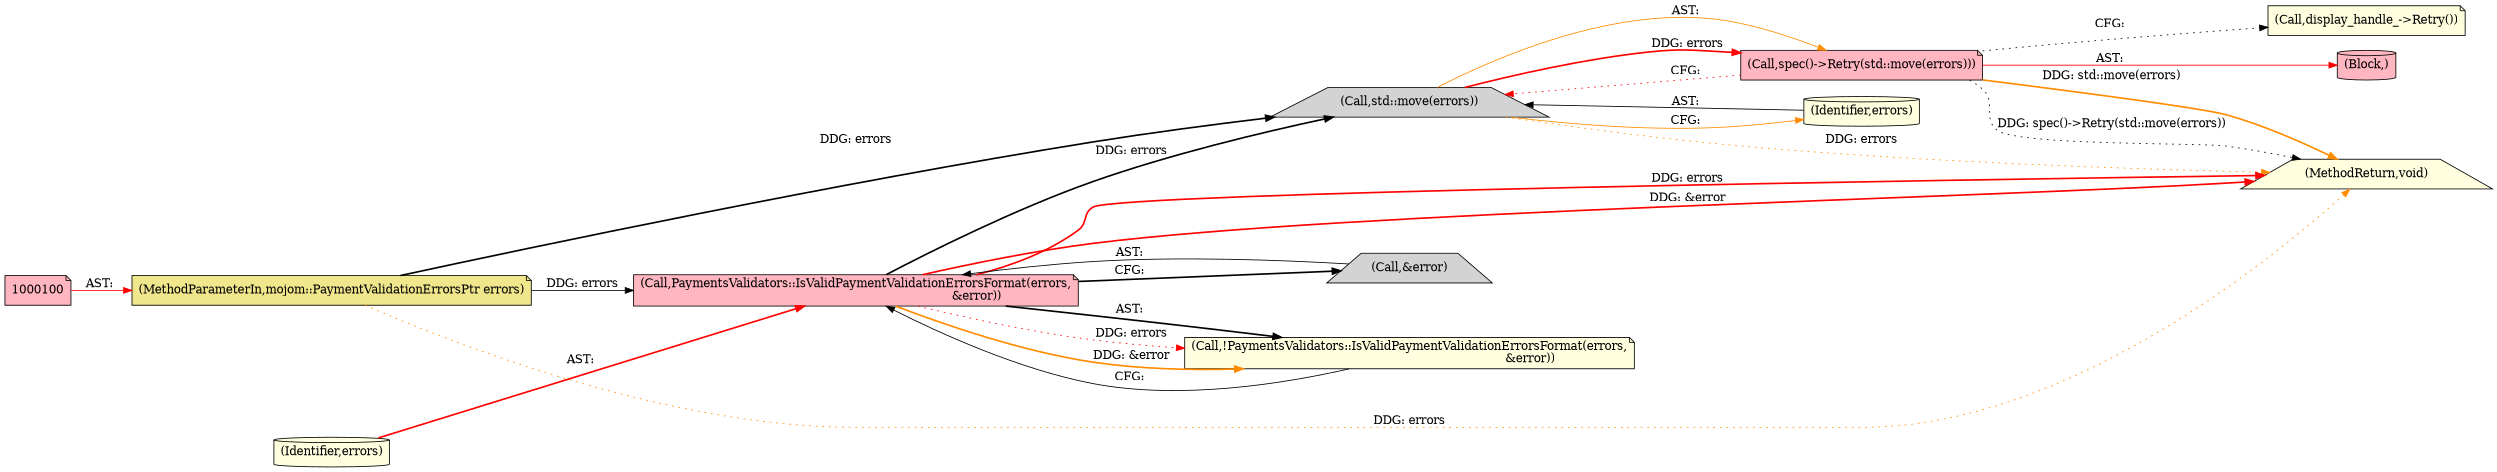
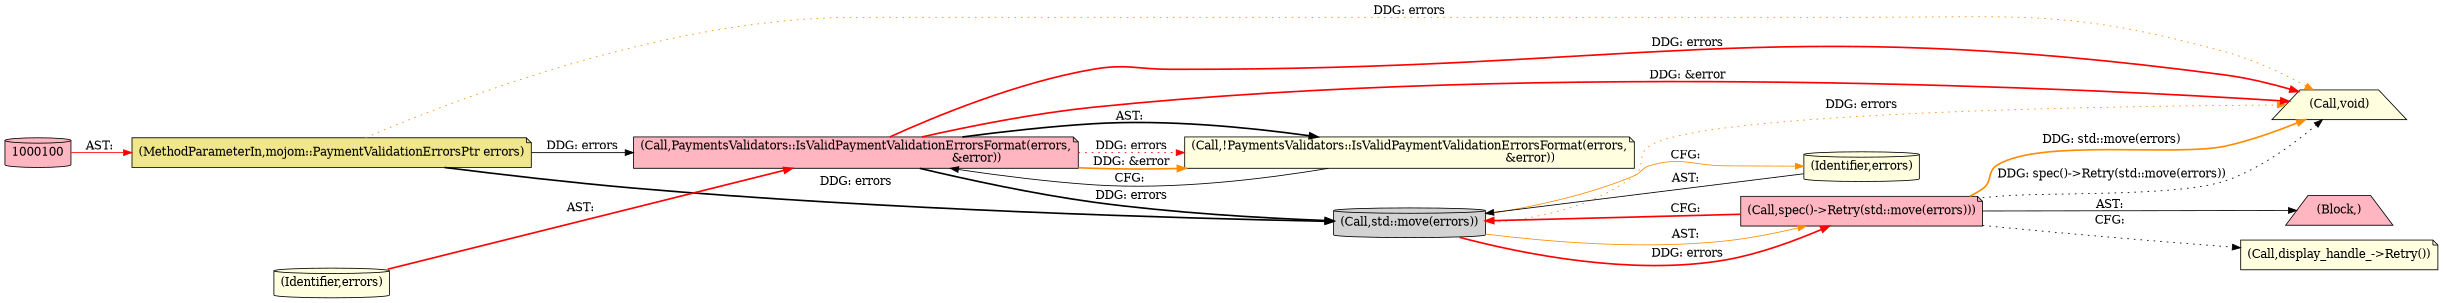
edge "(Call,spec()->Retry(std::move(errors)))" -> "(Block,)": color red -> black
node "(Block,)": shape cylinder -> trapezium
edge "(Call,spec()->Retry(std::move(errors)))" -> "(Call,std::move(errors))": style dotted -> bold
node "(Call,std::move(errors))": shape trapezium -> cylinder
node "(MethodReturn,void)": label "(MethodReturn,void)" -> "(Call,void)"
node "(Call,&error)": removed
node "1000100": shape note -> cylinder
